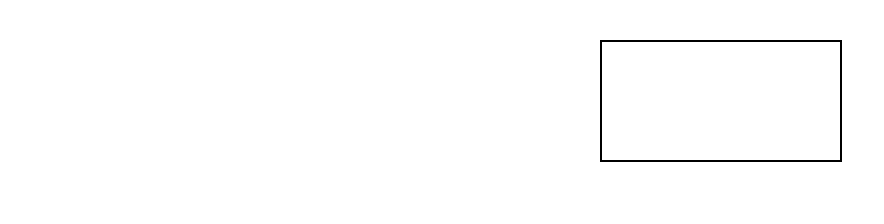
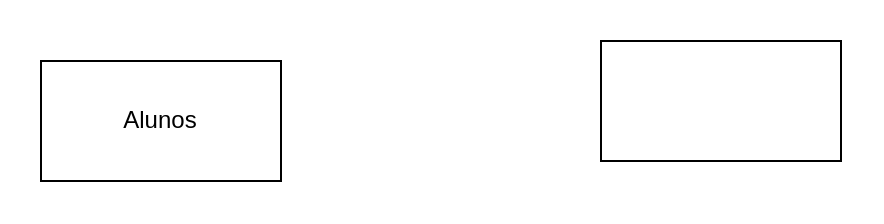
node "Alunos": added
